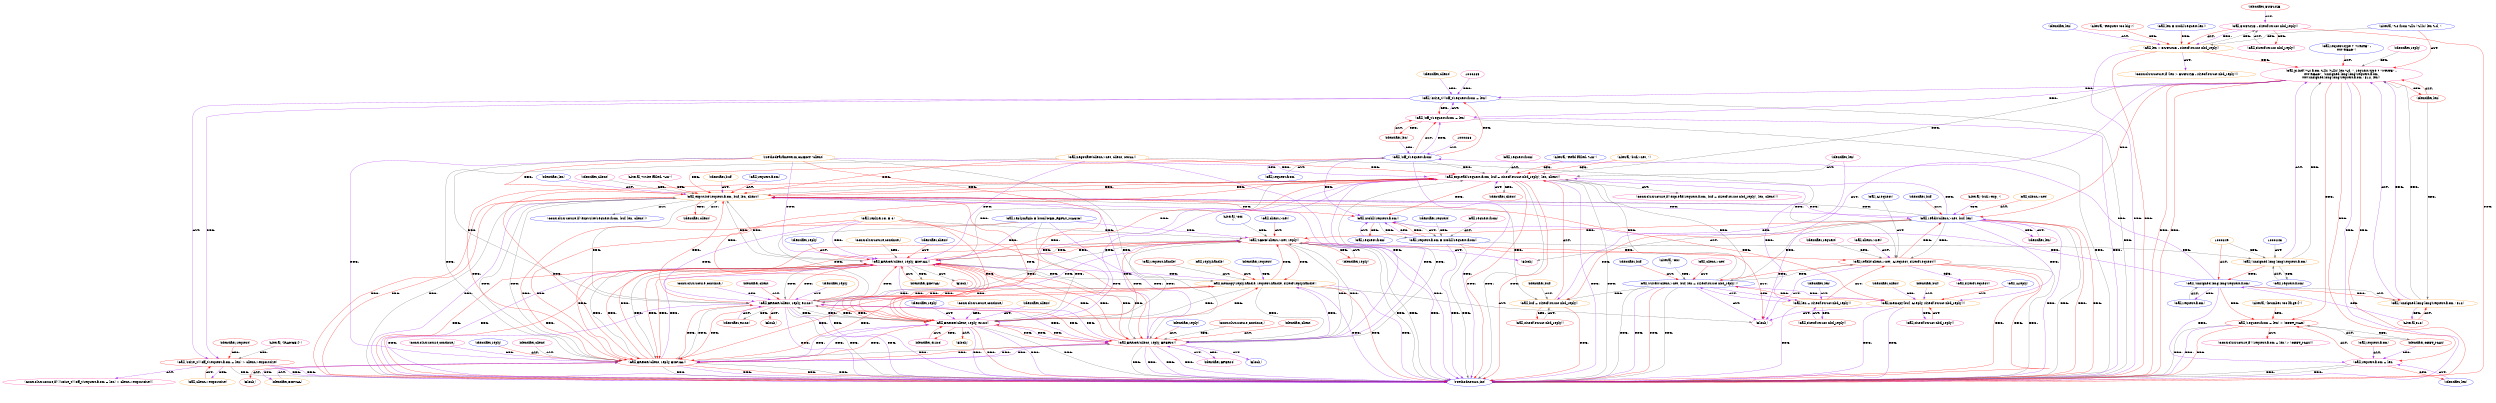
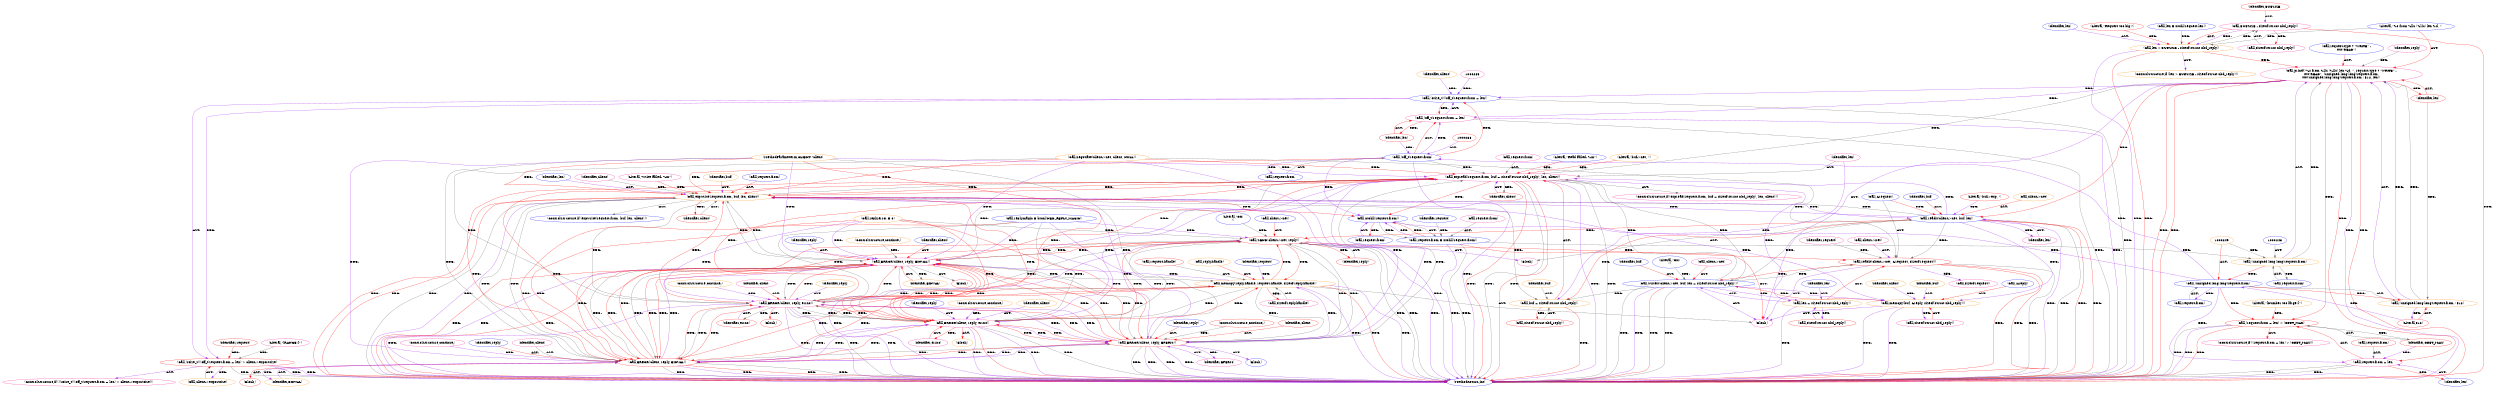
edge "(Call,expwrite(request.from, buf, len, client))" -> "(Call,memcpy(buf, &reply, sizeof(struct nbd_reply)))": color red -> purple
edge "(Call,readit(client->net, &request, sizeof(request)))" -> "(Call,readit(client->net, buf, len))": now "(Call,&request)" -> "(Call,readit(client->net, buf, len))"
node "(Call,sizeof(reply.handle))": added
